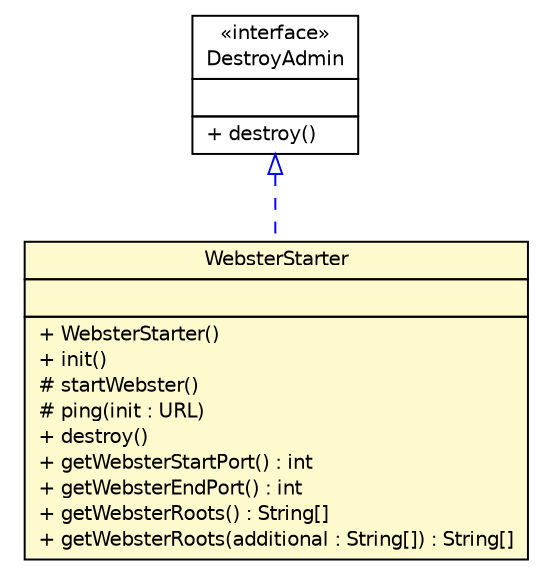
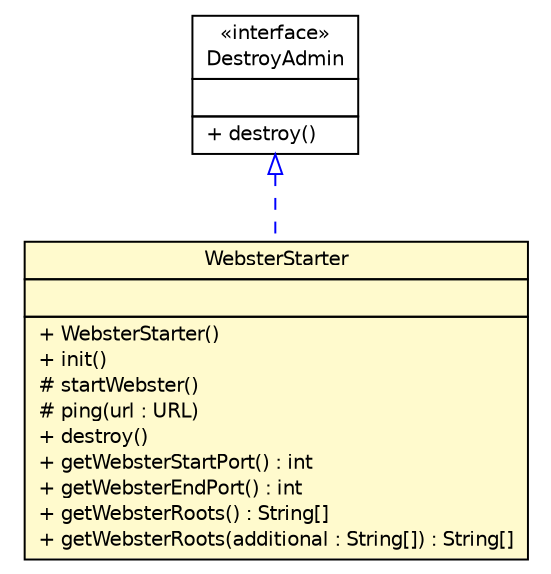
node "WebsterStarter": text "# ping(init : URL)" -> "# ping(url : URL)"
